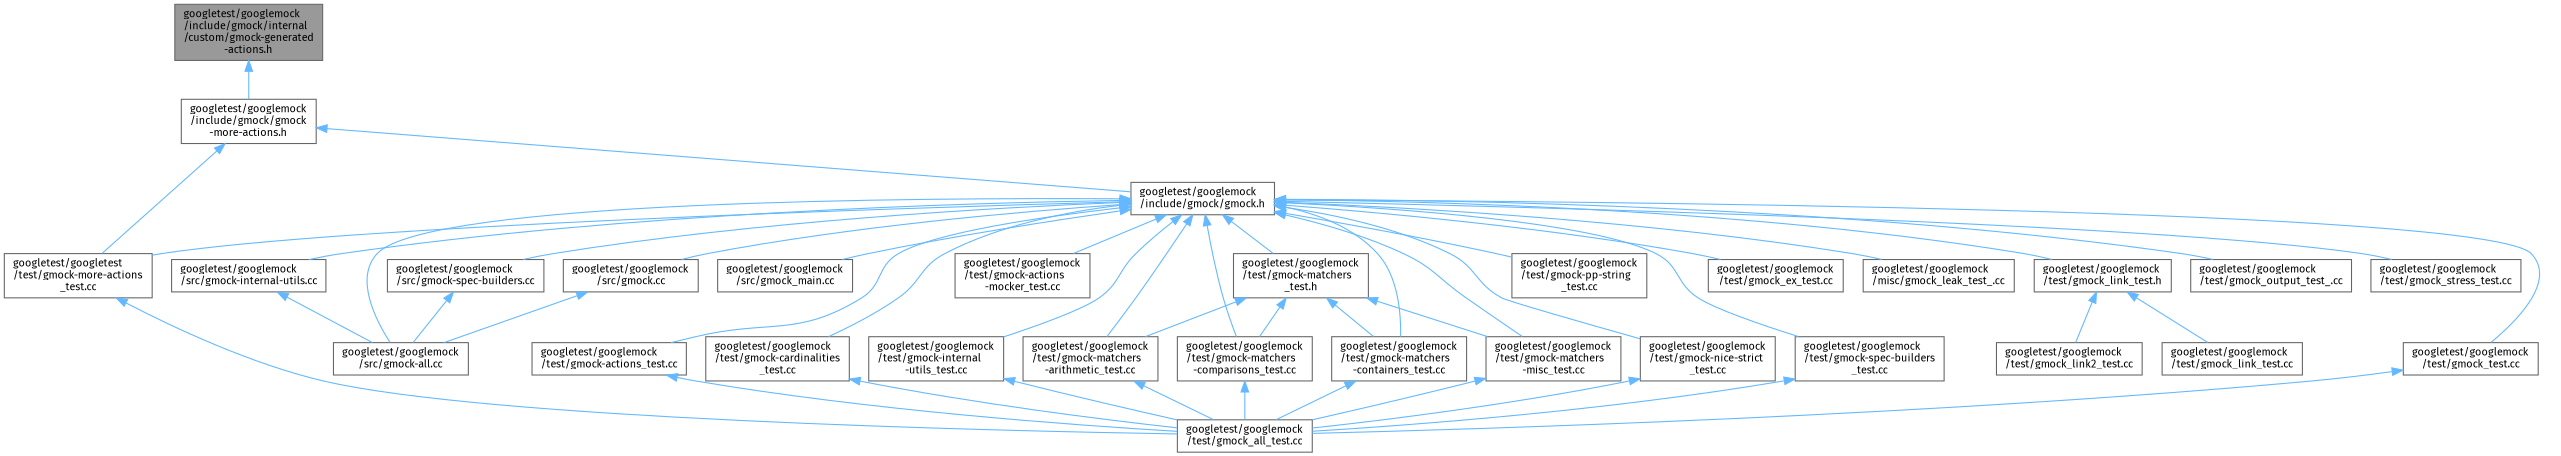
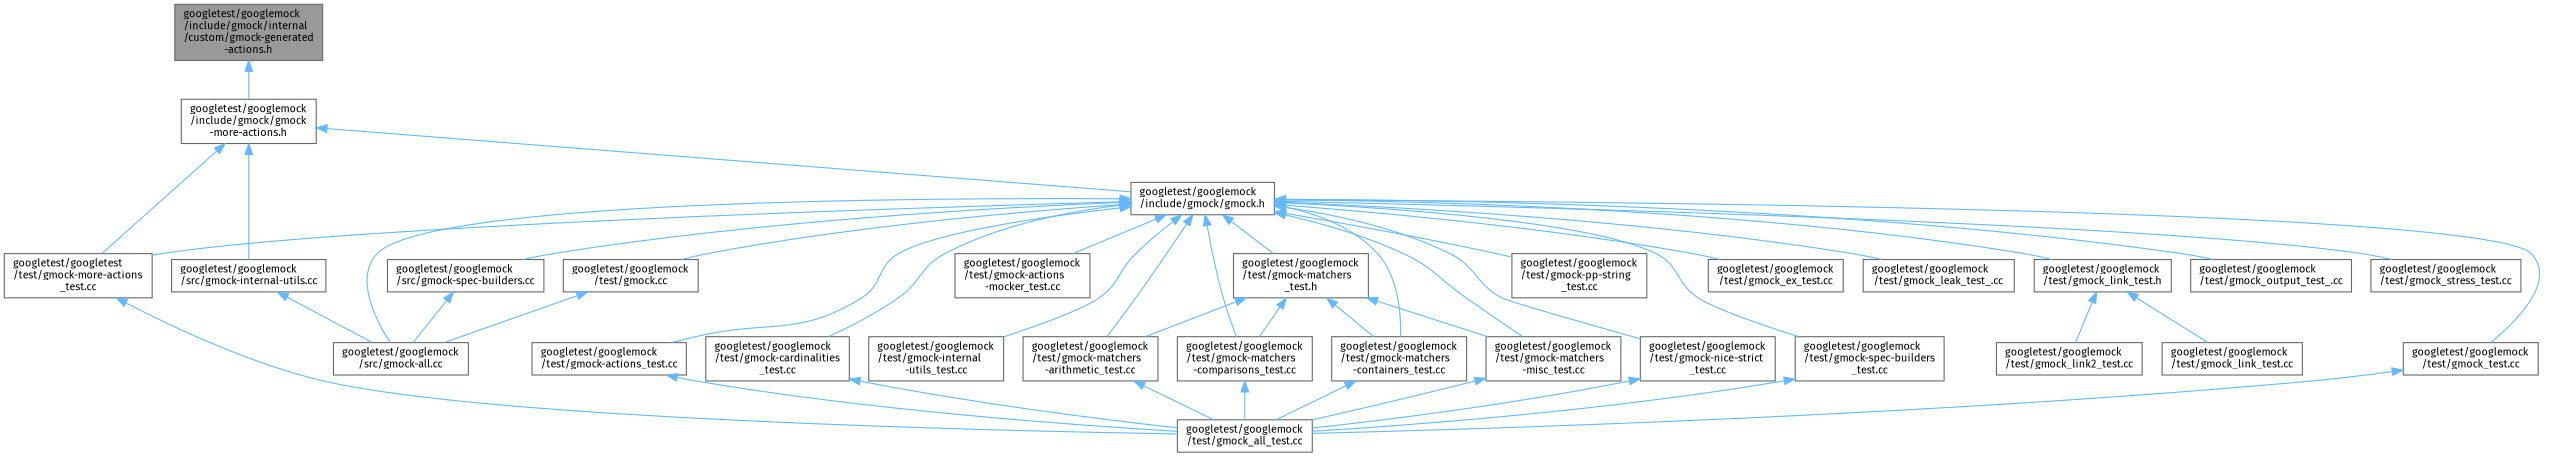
edge "googletest/googlemock /src/gmock-internal-utils.cc" -> "googletest/googlemock /include/gmock/gmock.h": now "googletest/googlemock /src/gmock-internal-utils.cc" -> "googletest/googlemock /include/gmock/gmock -more-actions.h"
node "googletest/googlemock /src/gmock.cc": label "googletest/googlemock /src/gmock.cc" -> "googletest/googlemock /test/gmock.cc"
node "googletest/googlemock /src/gmock_main.cc": removed
node "googletest/googlemock /misc/gmock_leak_test_.cc": label "googletest/googlemock /misc/gmock_leak_test_.cc" -> "googletest/googlemock /test/gmock_leak_test_.cc"
edge "googletest/googlemock /test/gmock_all_test.cc" -> "googletest/googlemock /test/gmock-internal -utils_test.cc": removed
